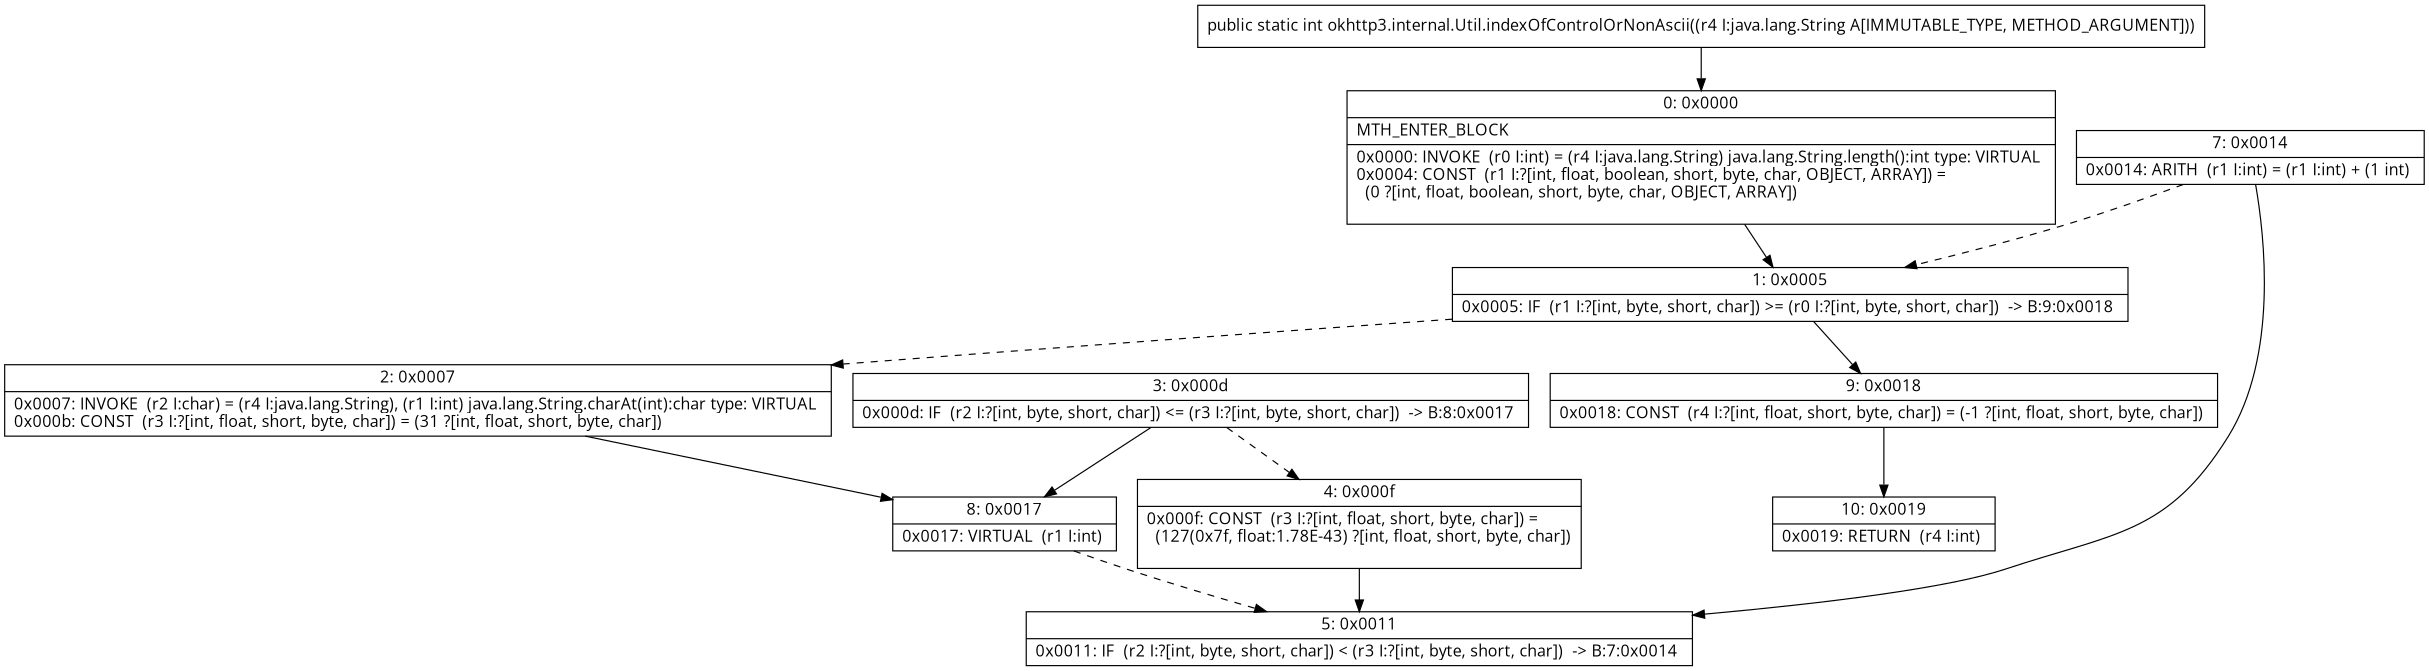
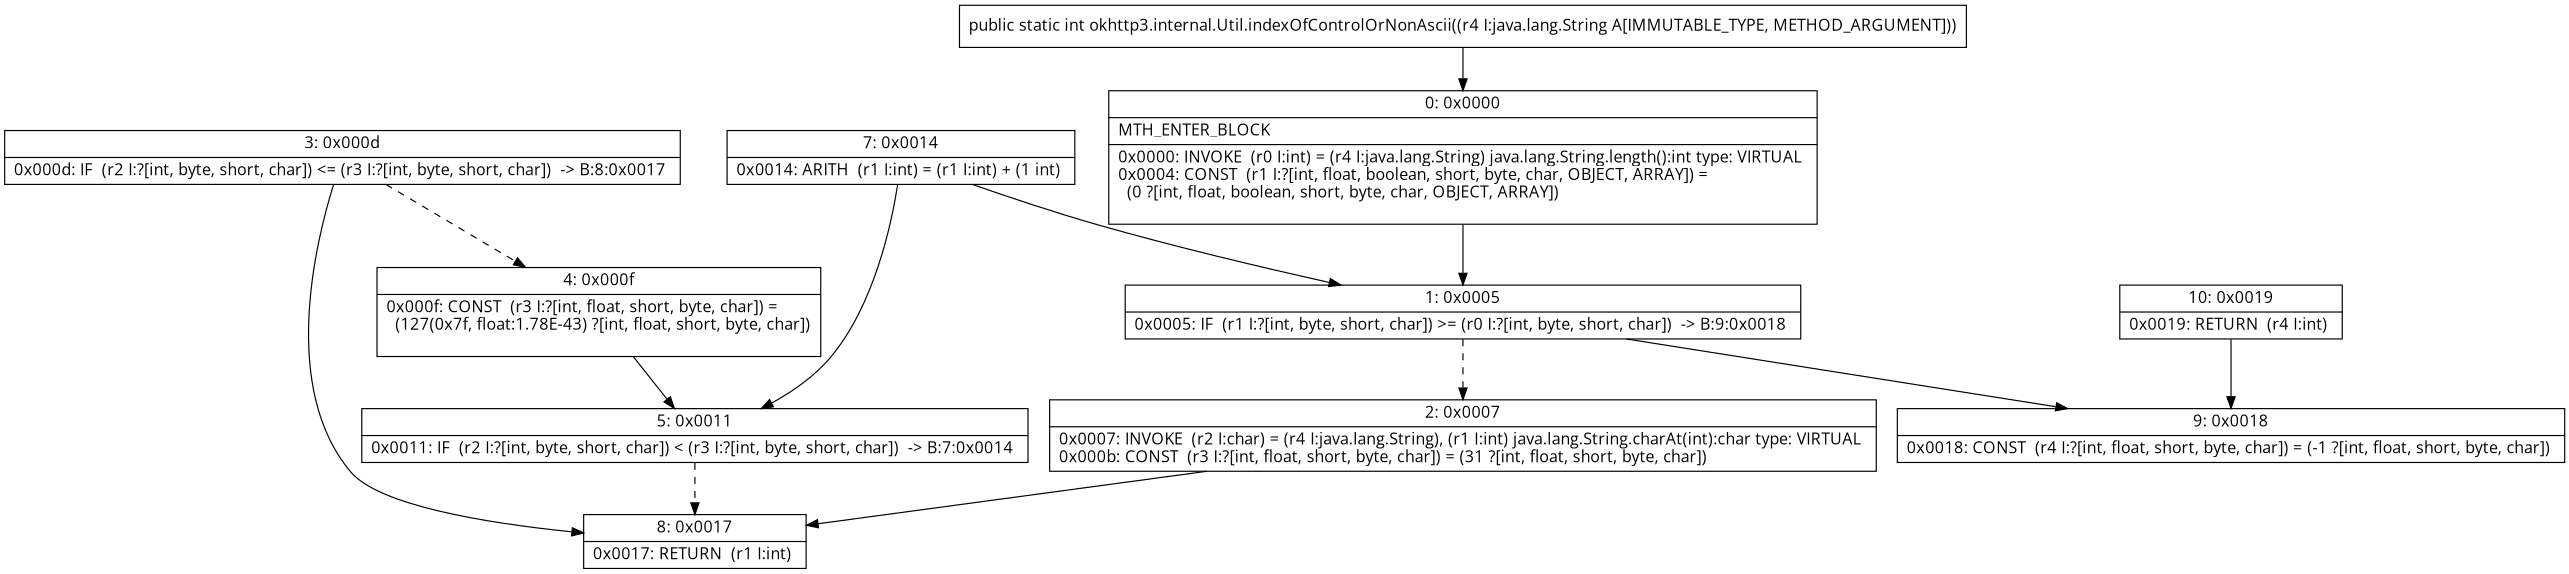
edge "7: 0x0014" -> "1: 0x0005": style dashed -> solid
edge "9: 0x0018" -> "10: 0x0019": reversed
node "8: 0x0017": text "0x0017: VIRTUAL  (r1 I:int)" -> "0x0017: RETURN  (r1 I:int)"
edge "8: 0x0017" -> "5: 0x0011": reversed
